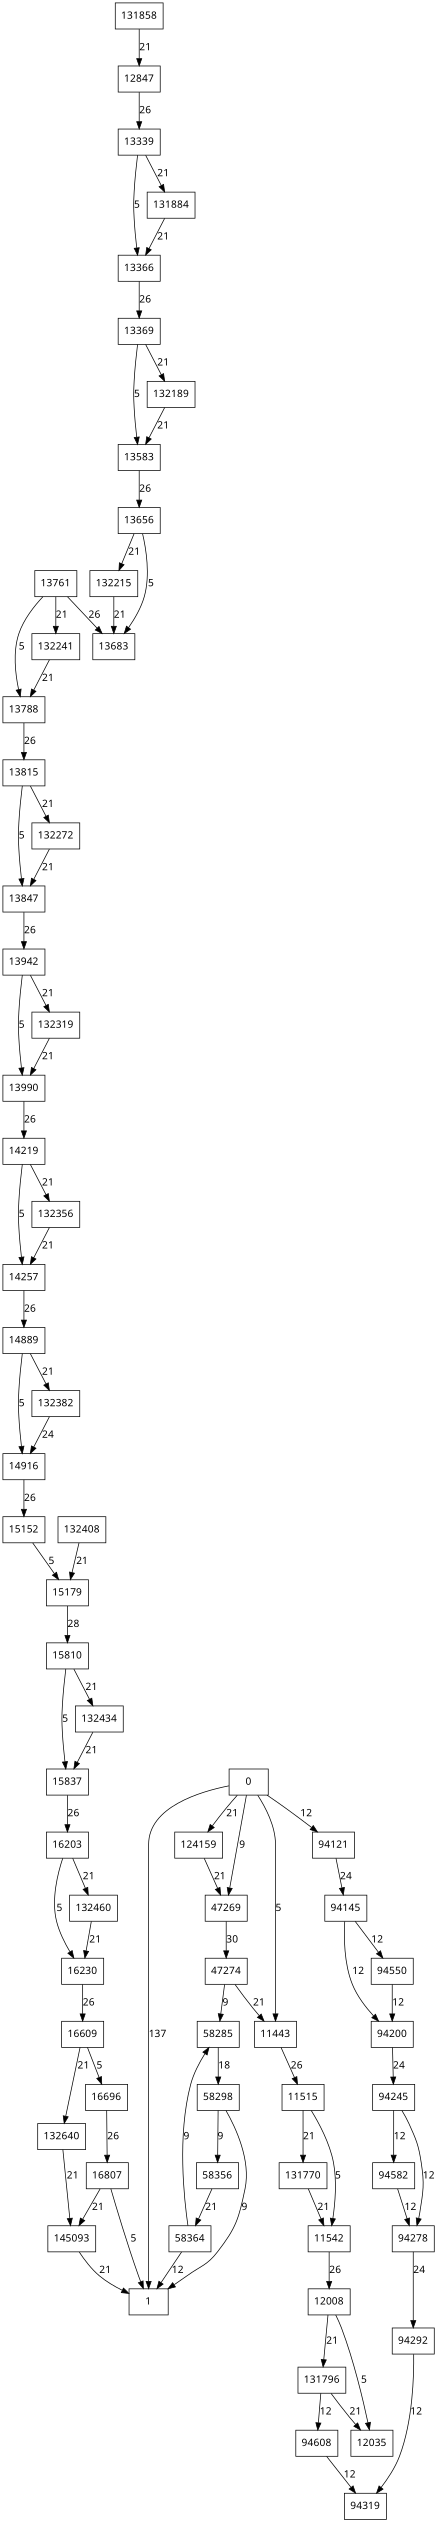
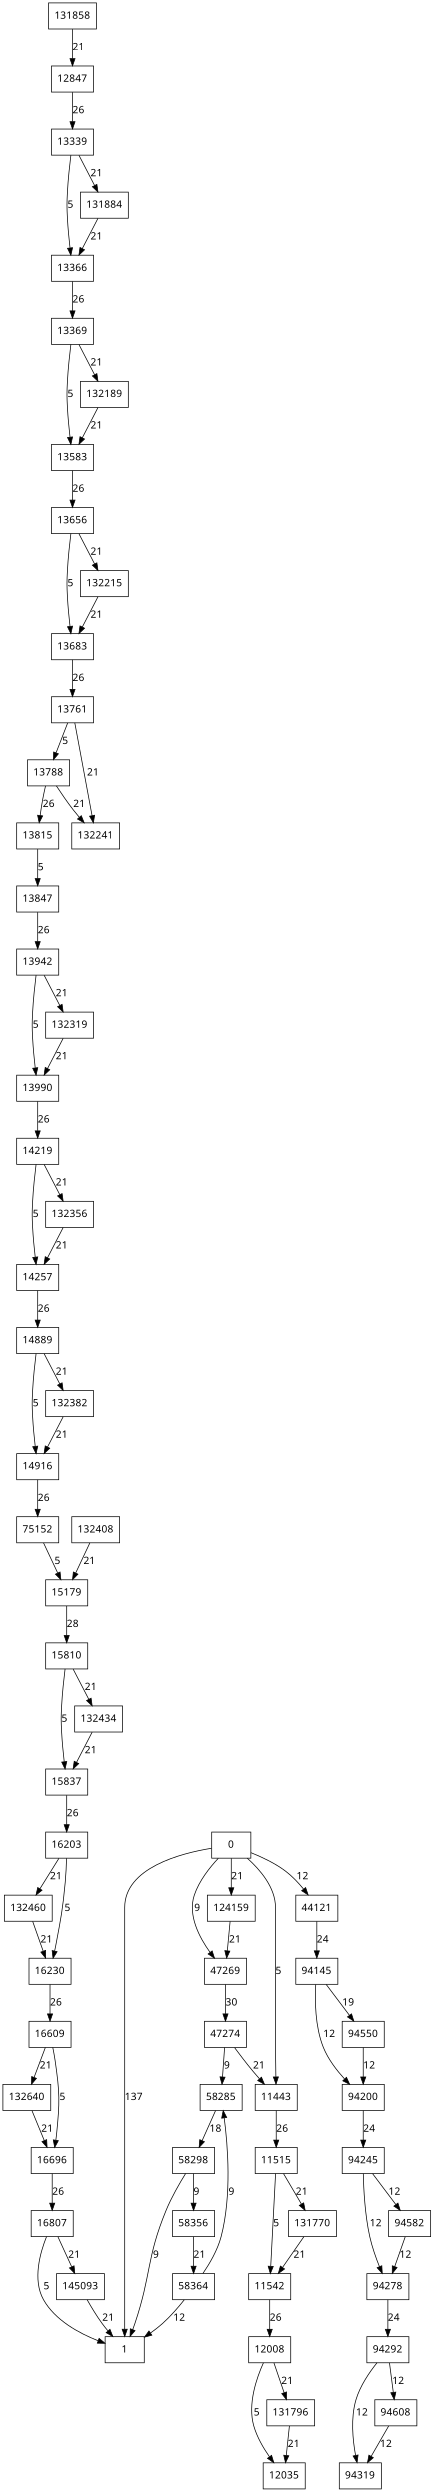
edge "13761" -> "13683": reversed
edge "132241" -> "13788": reversed
node "132272": removed
edge "132382" -> "14916": label "24" -> "21"
node "15152": label "15152" -> "75152"
node "94121": label "94121" -> "44121"
edge "94145" -> "94550": label "12" -> "19"
edge "132640" -> "145093": now "132640" -> "16696"
edge "131796" -> "94608": now "94292" -> "94608"
